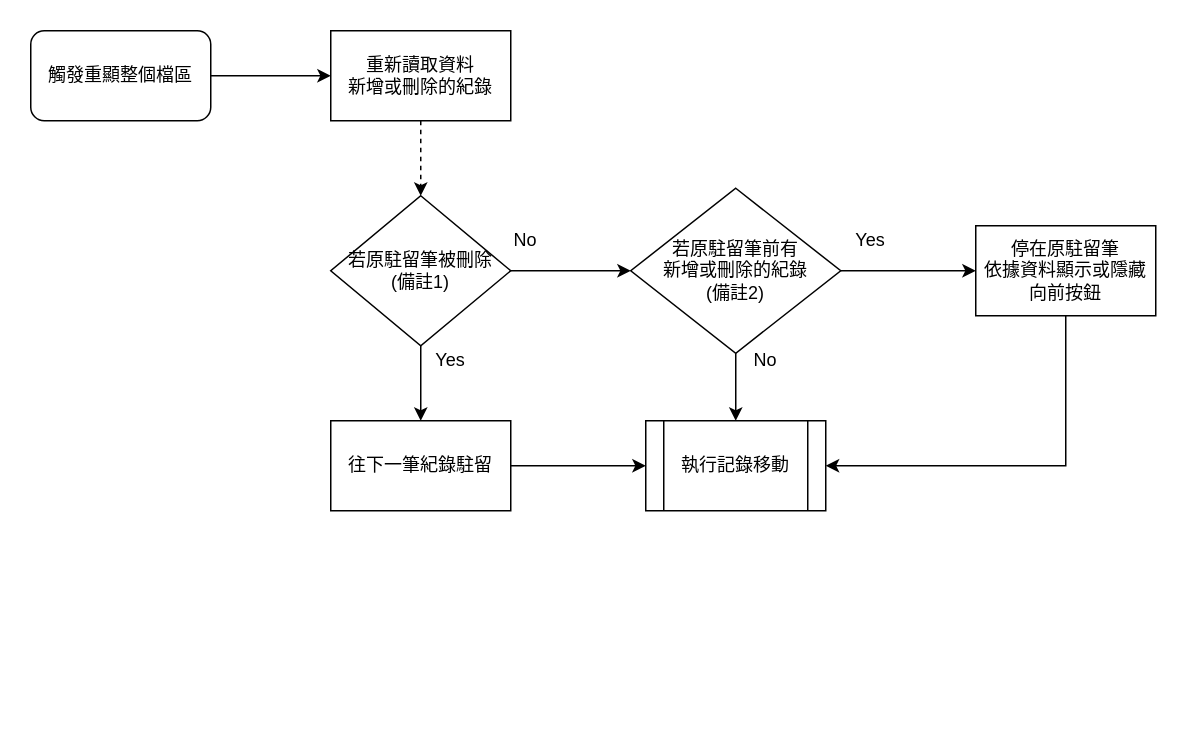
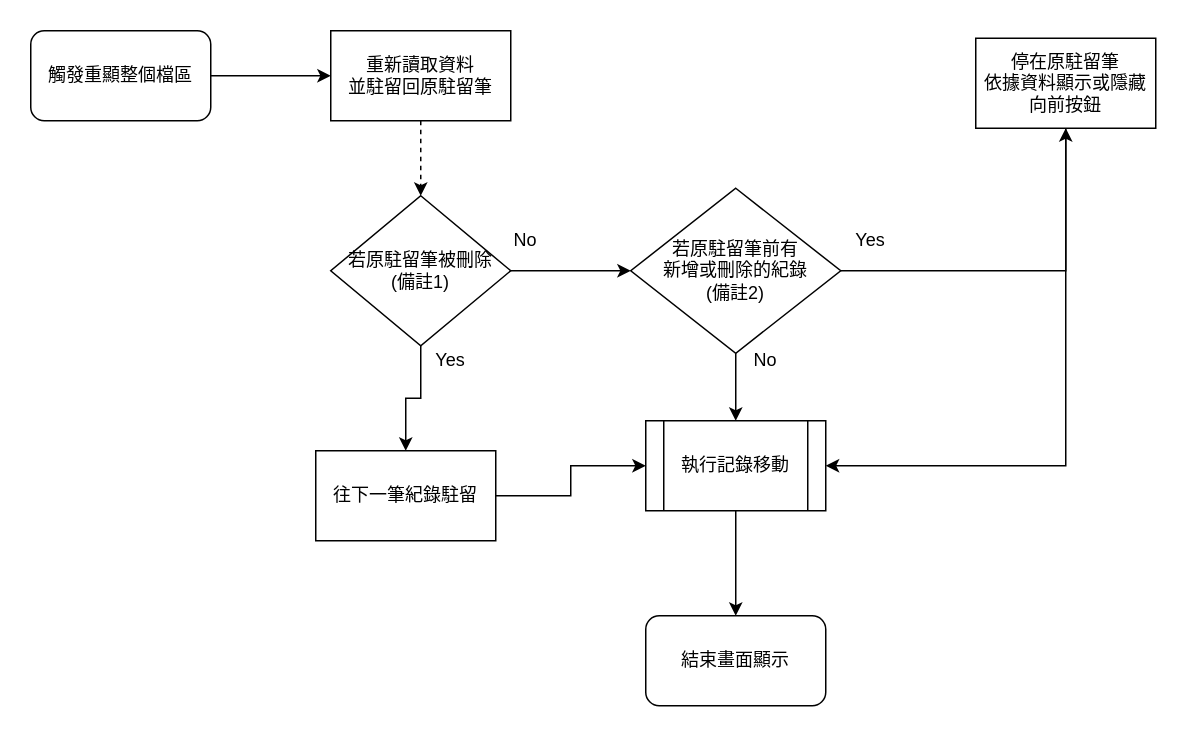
node "重新讀取資料 新增或刪除的紀錄": label "重新讀取資料 新增或刪除的紀錄" -> "重新讀取資料 並駐留回原駐留筆"
node "停在原駐留筆 依據資料顯示或隱藏向前按鈕": moved (1066, 271) -> (1066, 83)
node "往下一筆紀錄駐留": moved (421, 466) -> (406, 496)
edge "執行記錄移動" -> "結束畫面顯示": added
node "結束畫面顯示": added
